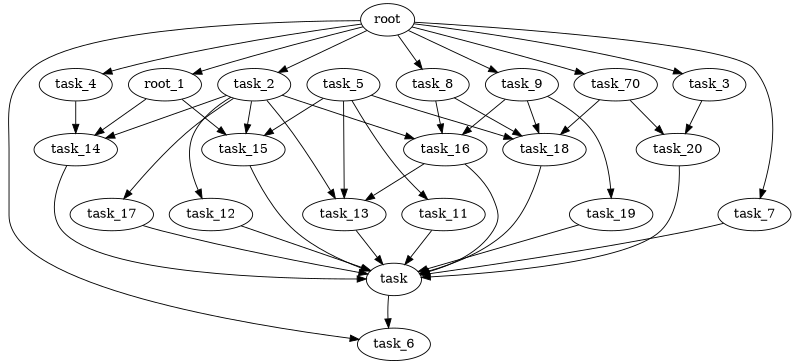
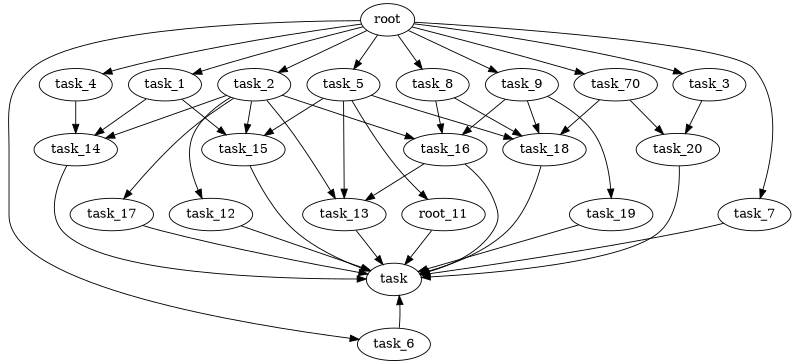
edge "root" -> "task_5": added
node "root_1": label "root_1" -> "task_1"
node "task_11": label "task_11" -> "root_11"
edge "task" -> "task_6": reversed
